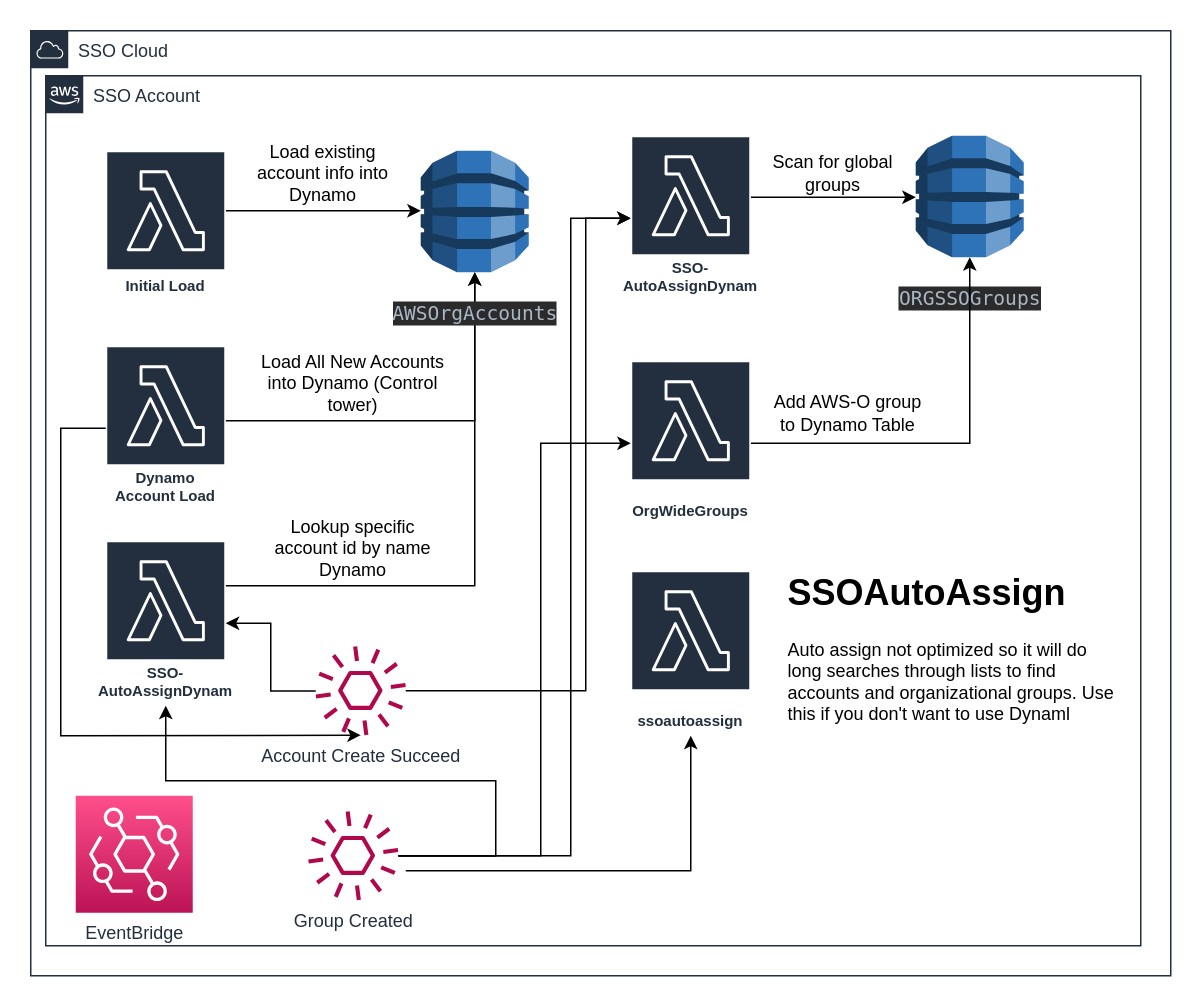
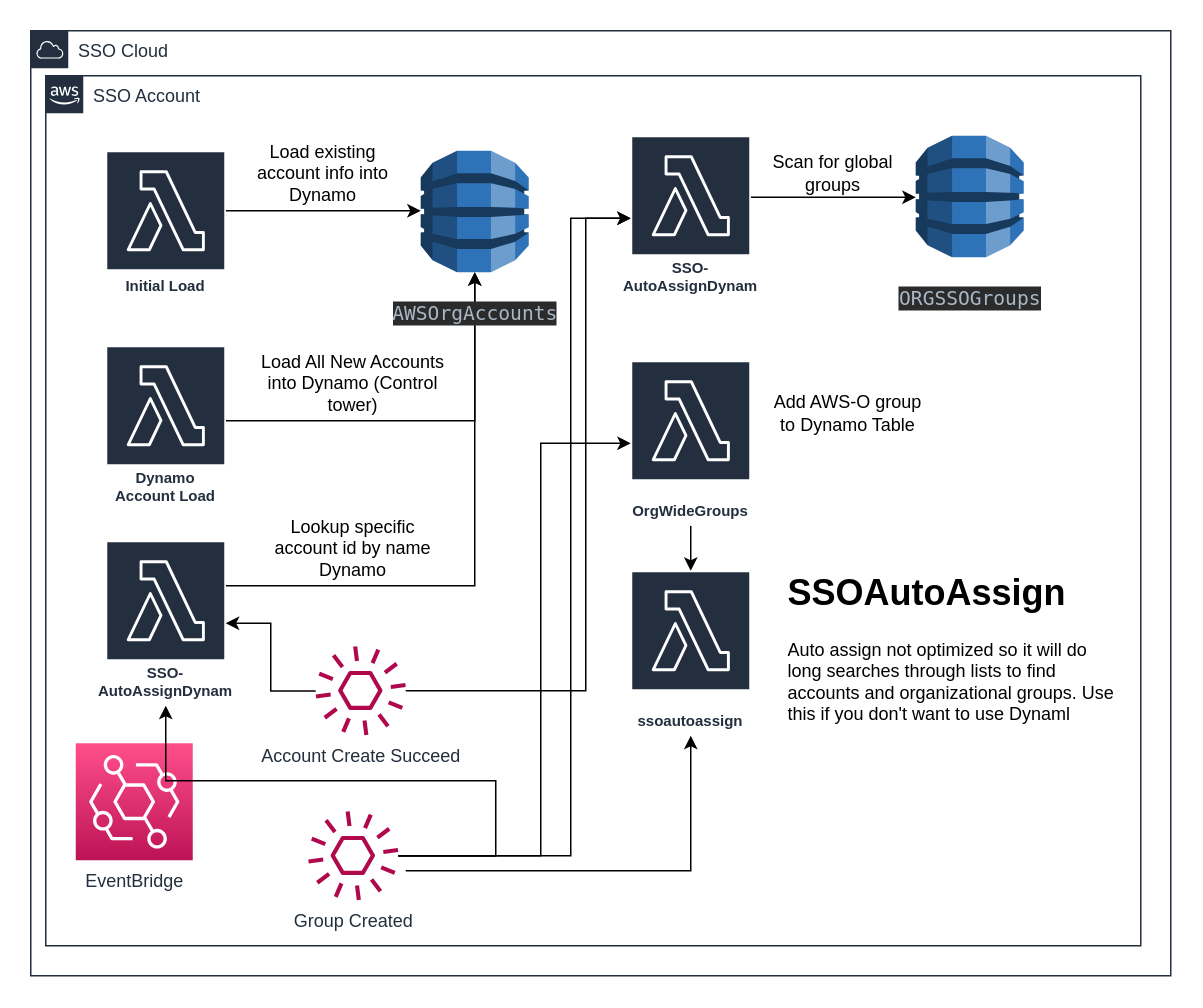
edge "OrgWideGroups" -> "ORGSSOGroups": now "OrgWideGroups" -> "ssoautoassign"
edge "Dynamo Account Load" -> "Account Create Succeed": removed
node "EventBridge": moved (134, 854) -> (134, 802)
